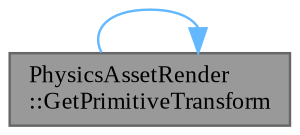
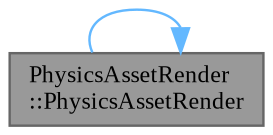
node "PhysicsAssetRender ::GetPrimitiveTransform": label "PhysicsAssetRender ::GetPrimitiveTransform" -> "PhysicsAssetRender ::PhysicsAssetRender"
